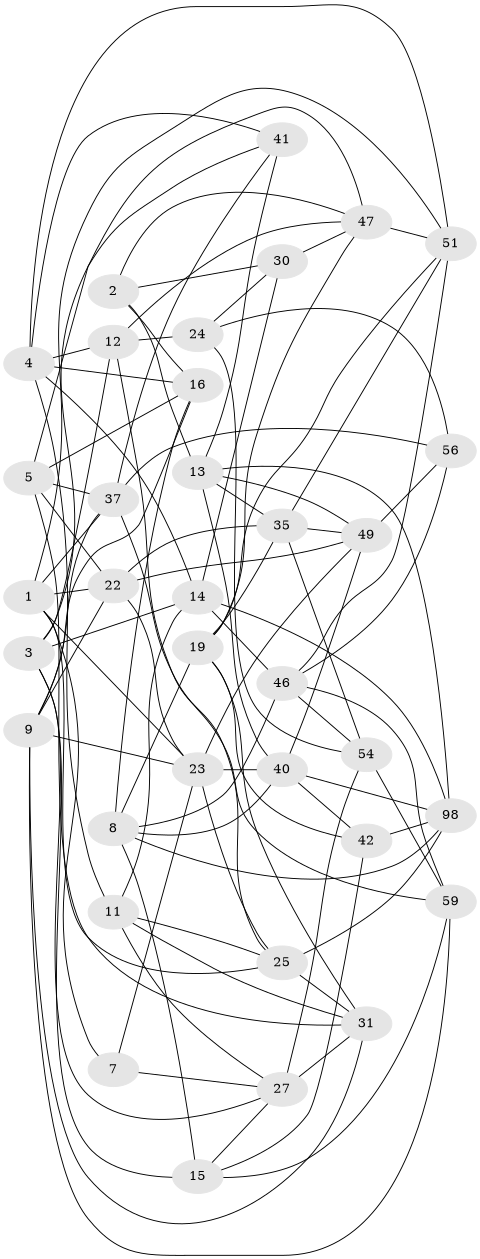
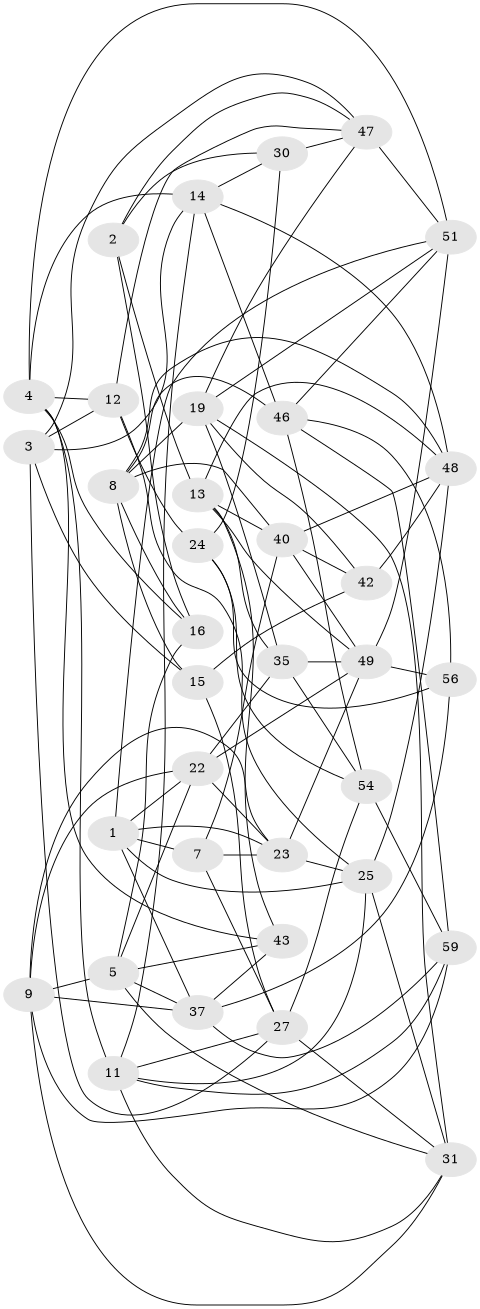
node "41": label "41" -> "43"
edge "51" -- "35": now "51" -- "49"
edge "16" -- "9": now "5" -- "9"
edge "23" -- "40": now "7" -- "40"
node "98": label "98" -> "48"
edge "59" -- "15": now "59" -- "11"
